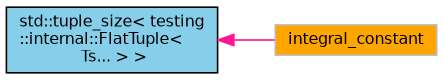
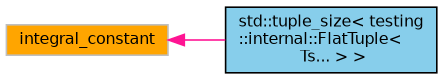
edge "integral_constant" -> "std::tuple_size< testing ::internal::FlatTuple< Ts... > >": reversed
